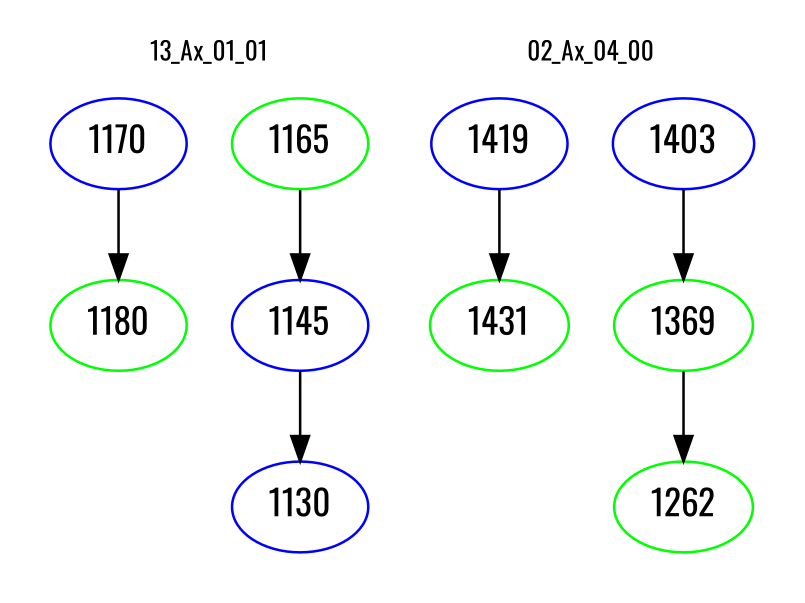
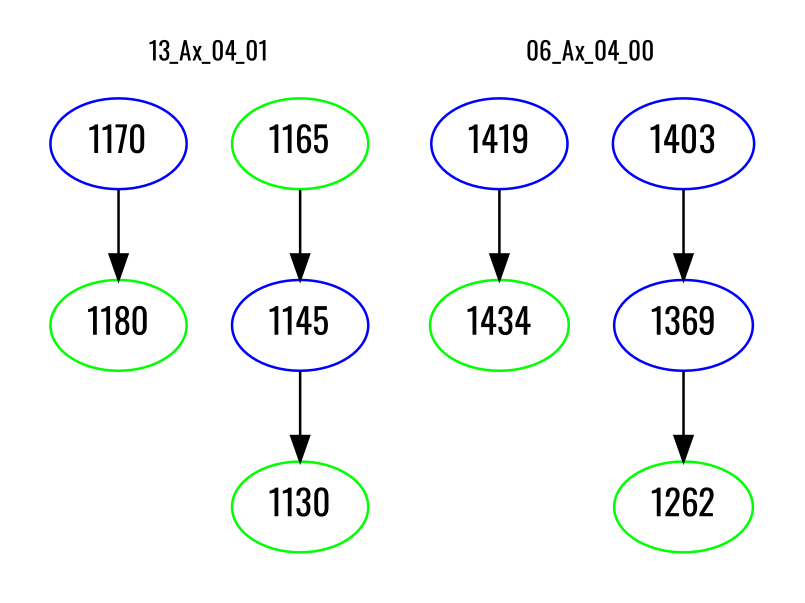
cluster "13_Ax_01_01": label "13_Ax_01_01" -> "13_Ax_04_01"
cluster "02_Ax_04_00": label "02_Ax_04_00" -> "06_Ax_04_00"
node "1431": label "1431" -> "1434"
node "1369": color green -> blue
node "1130": color blue -> green
